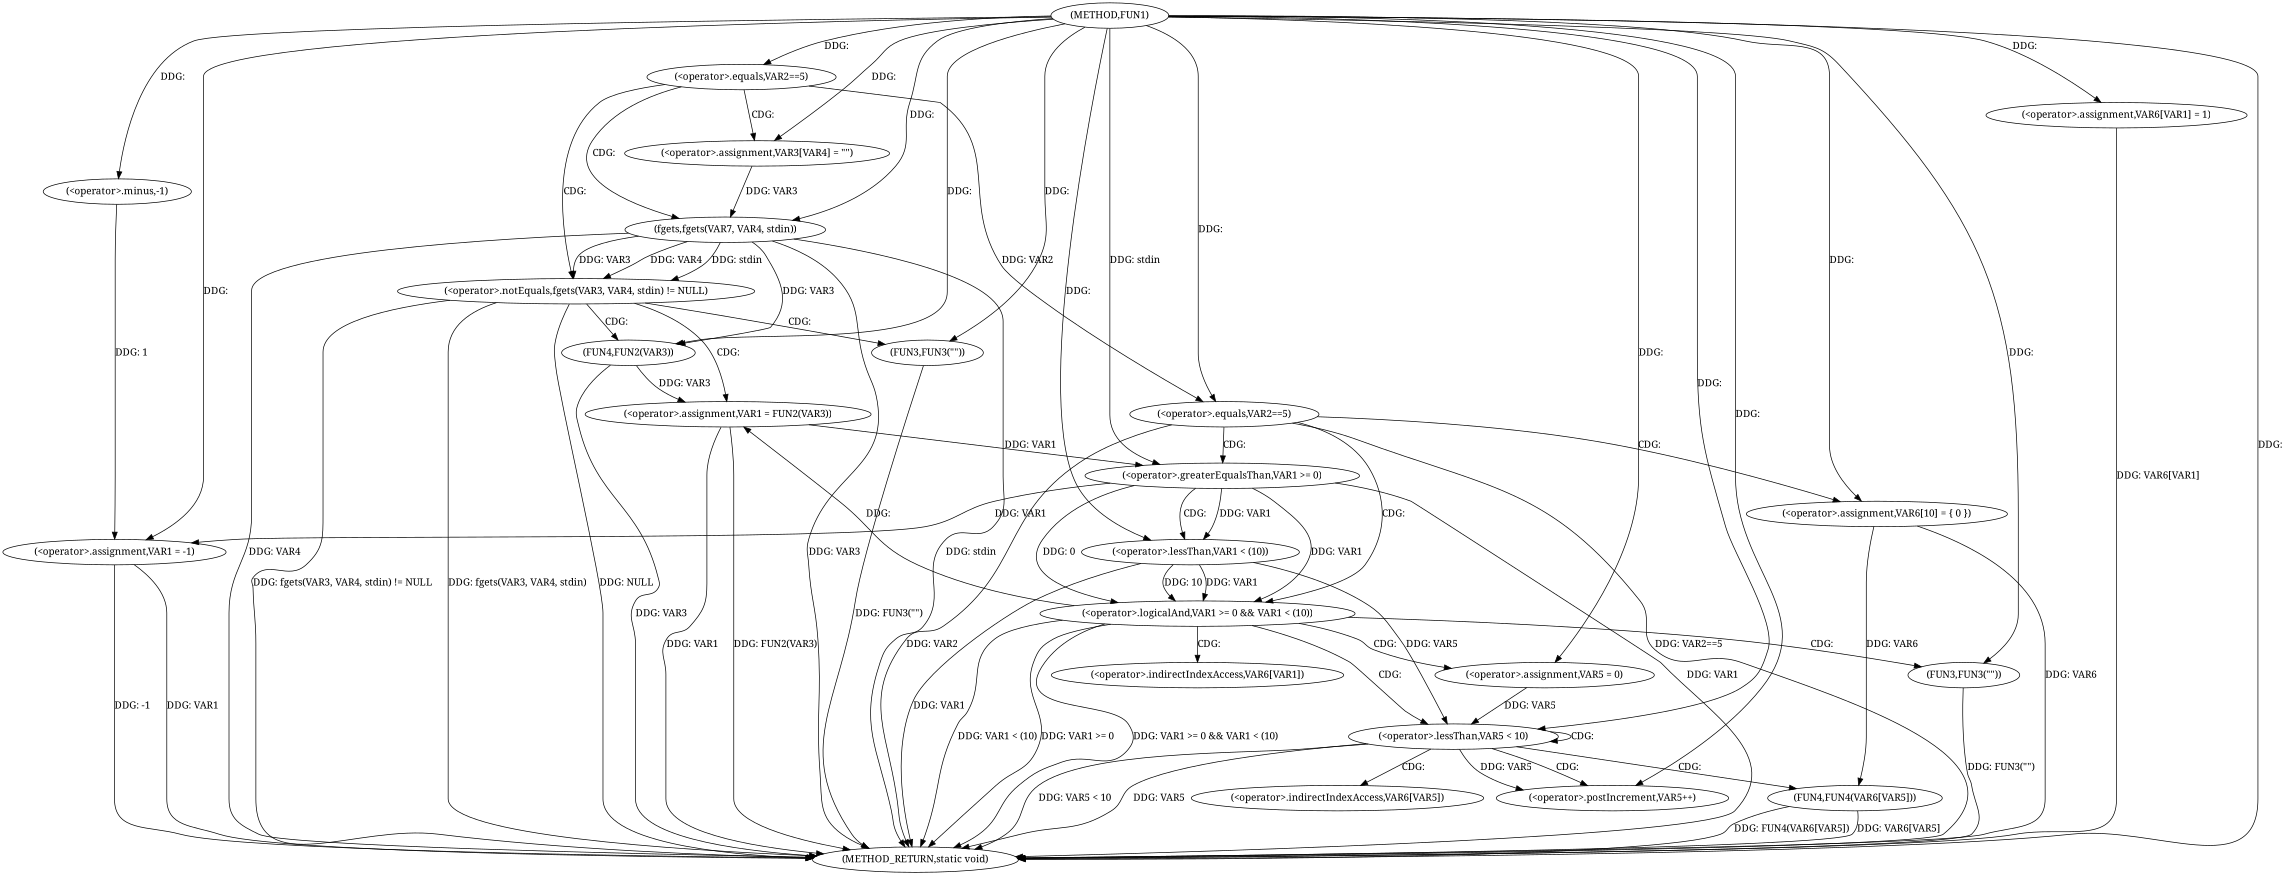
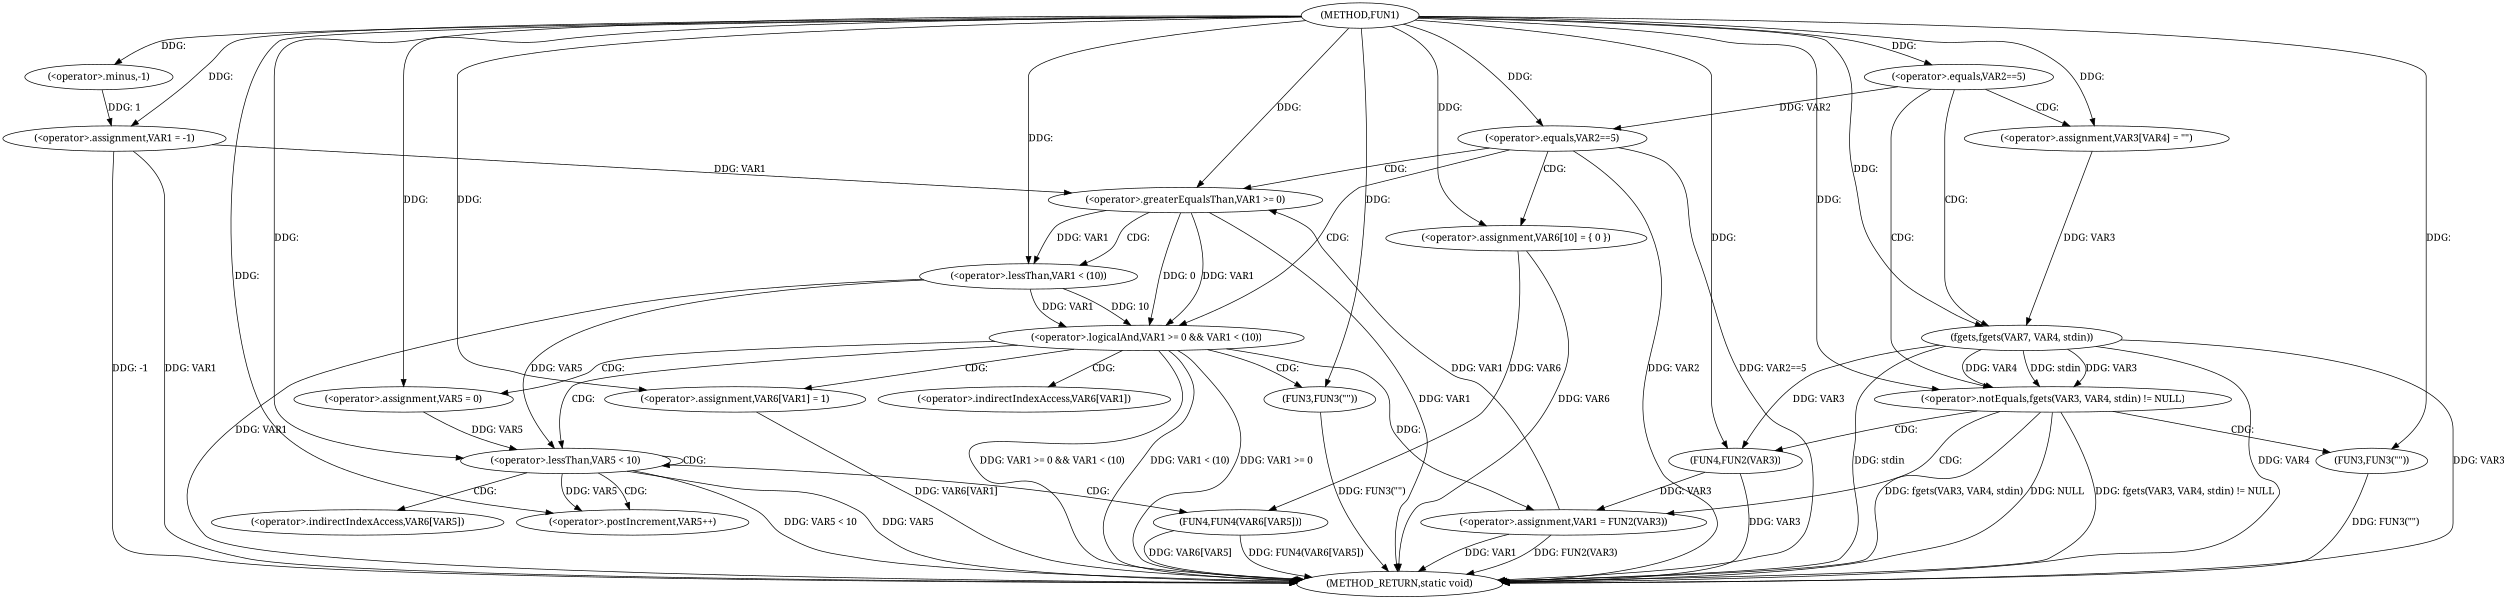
edge "(METHOD,FUN1)" -> "(<operator>.greaterEqualsThan,VAR1 >= 0)": label "DDG: stdin" -> "DDG: "
edge "(<operator>.logicalAnd,VAR1 >= 0 && VAR1 < (10))" -> "(<operator>.assignment,VAR6[VAR1] = 1)": added, label "CDG:"
edge "(METHOD,FUN1)" -> "(METHOD_RETURN,static void)": now "(METHOD,FUN1)" -> "(<operator>.notEquals,fgets(VAR3, VAR4, stdin) != NULL)"
edge "(<operator>.greaterEqualsThan,VAR1 >= 0)" -> "(<operator>.assignment,VAR1 = -1)": reversed
